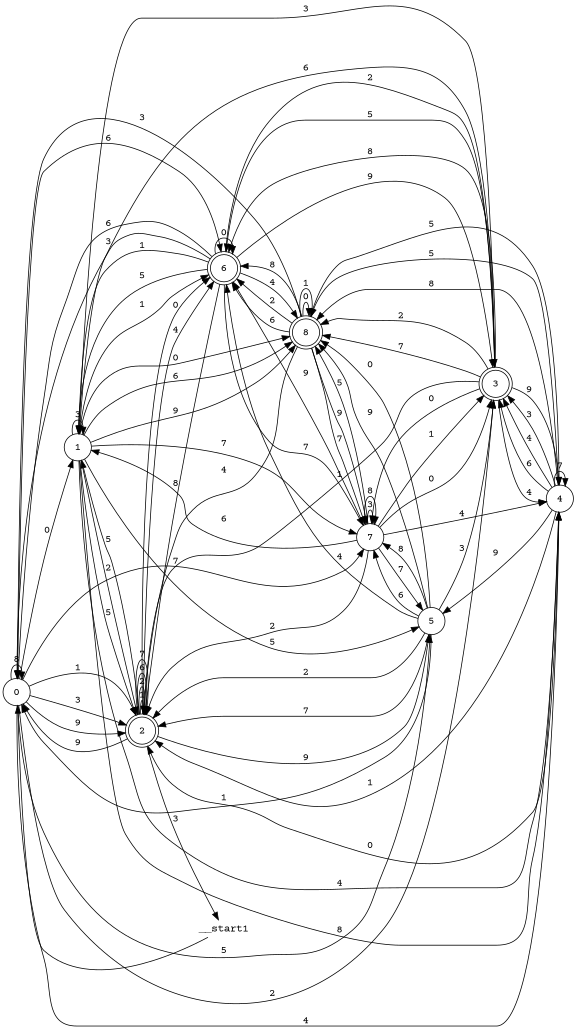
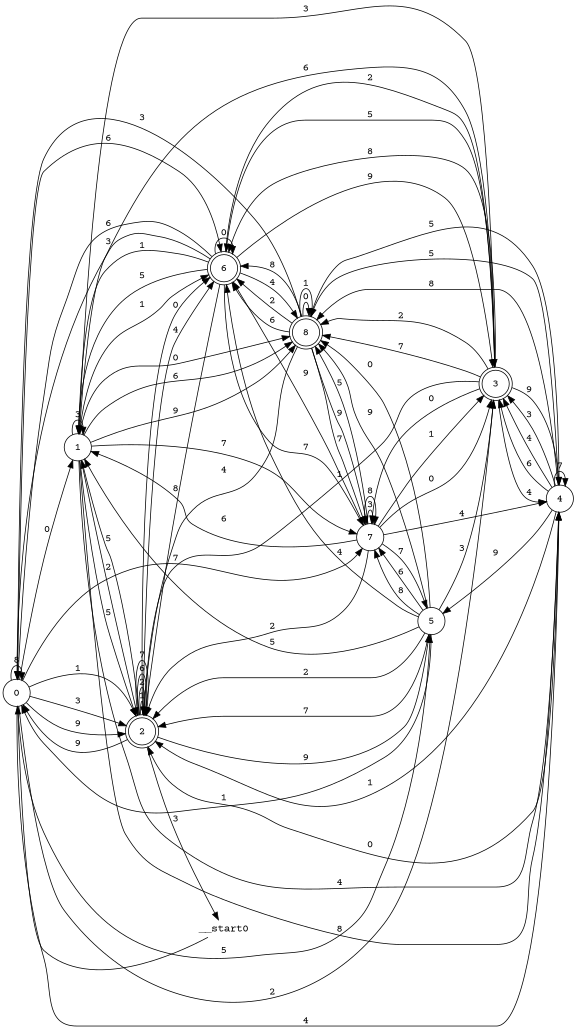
edge "1" -> "5": reversed
node "__start1": label "__start1" -> "__start0"
